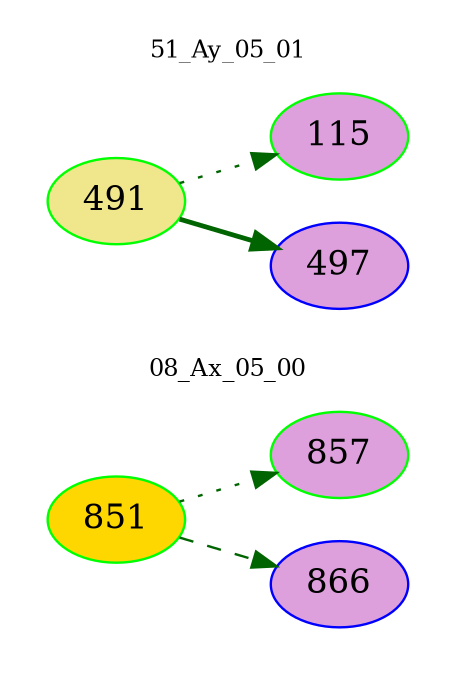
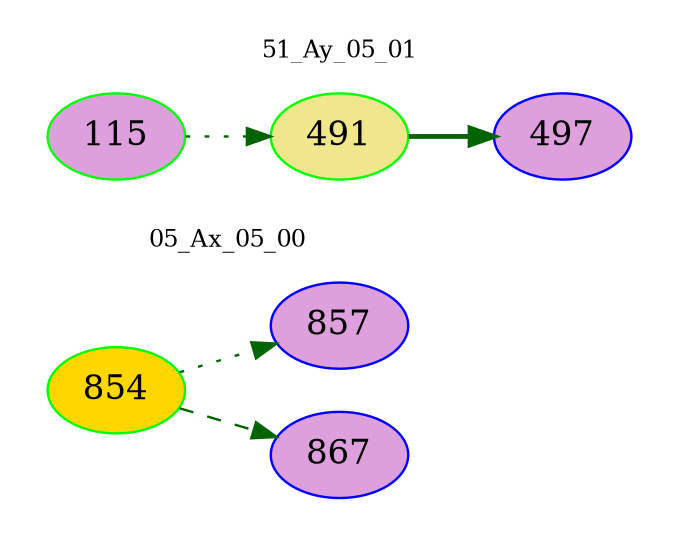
edge "491" -> "115": reversed
cluster "08_Ax_05_00": label "08_Ax_05_00" -> "05_Ax_05_00"
node "857": color green -> blue
node "851": label "851" -> "854"
node "866": label "866" -> "867"
